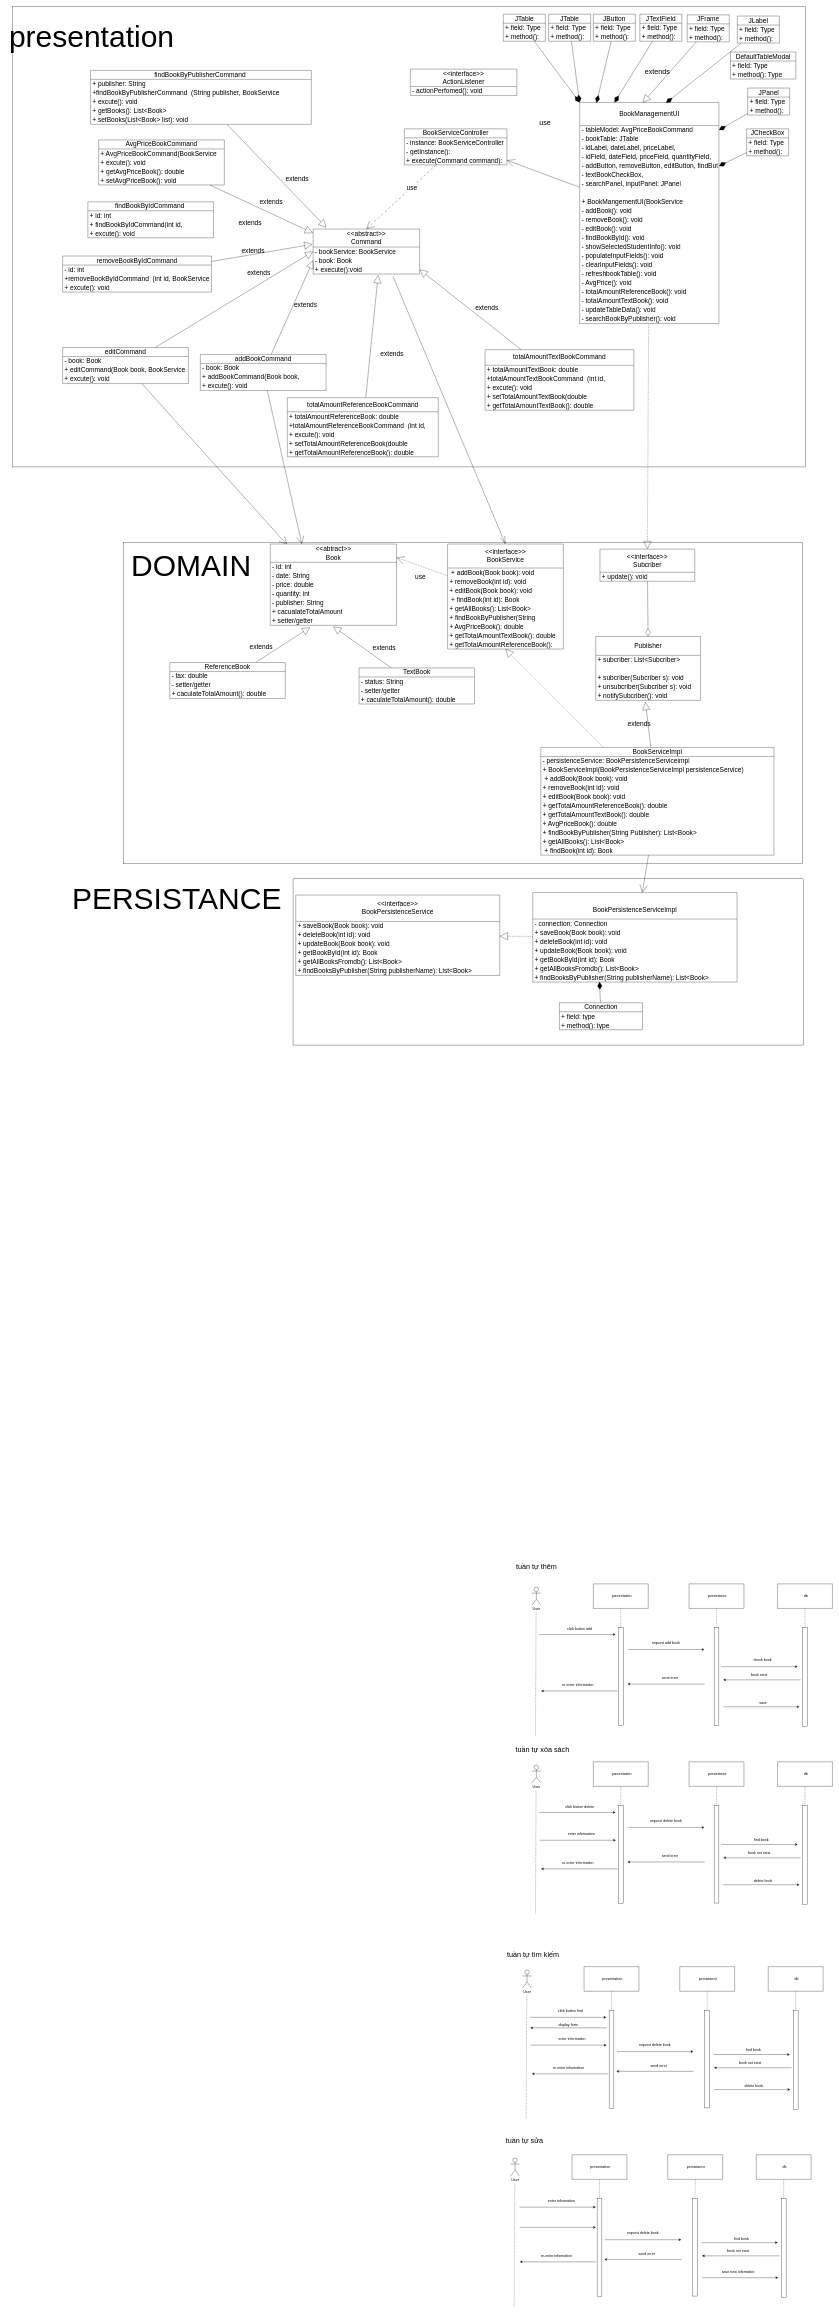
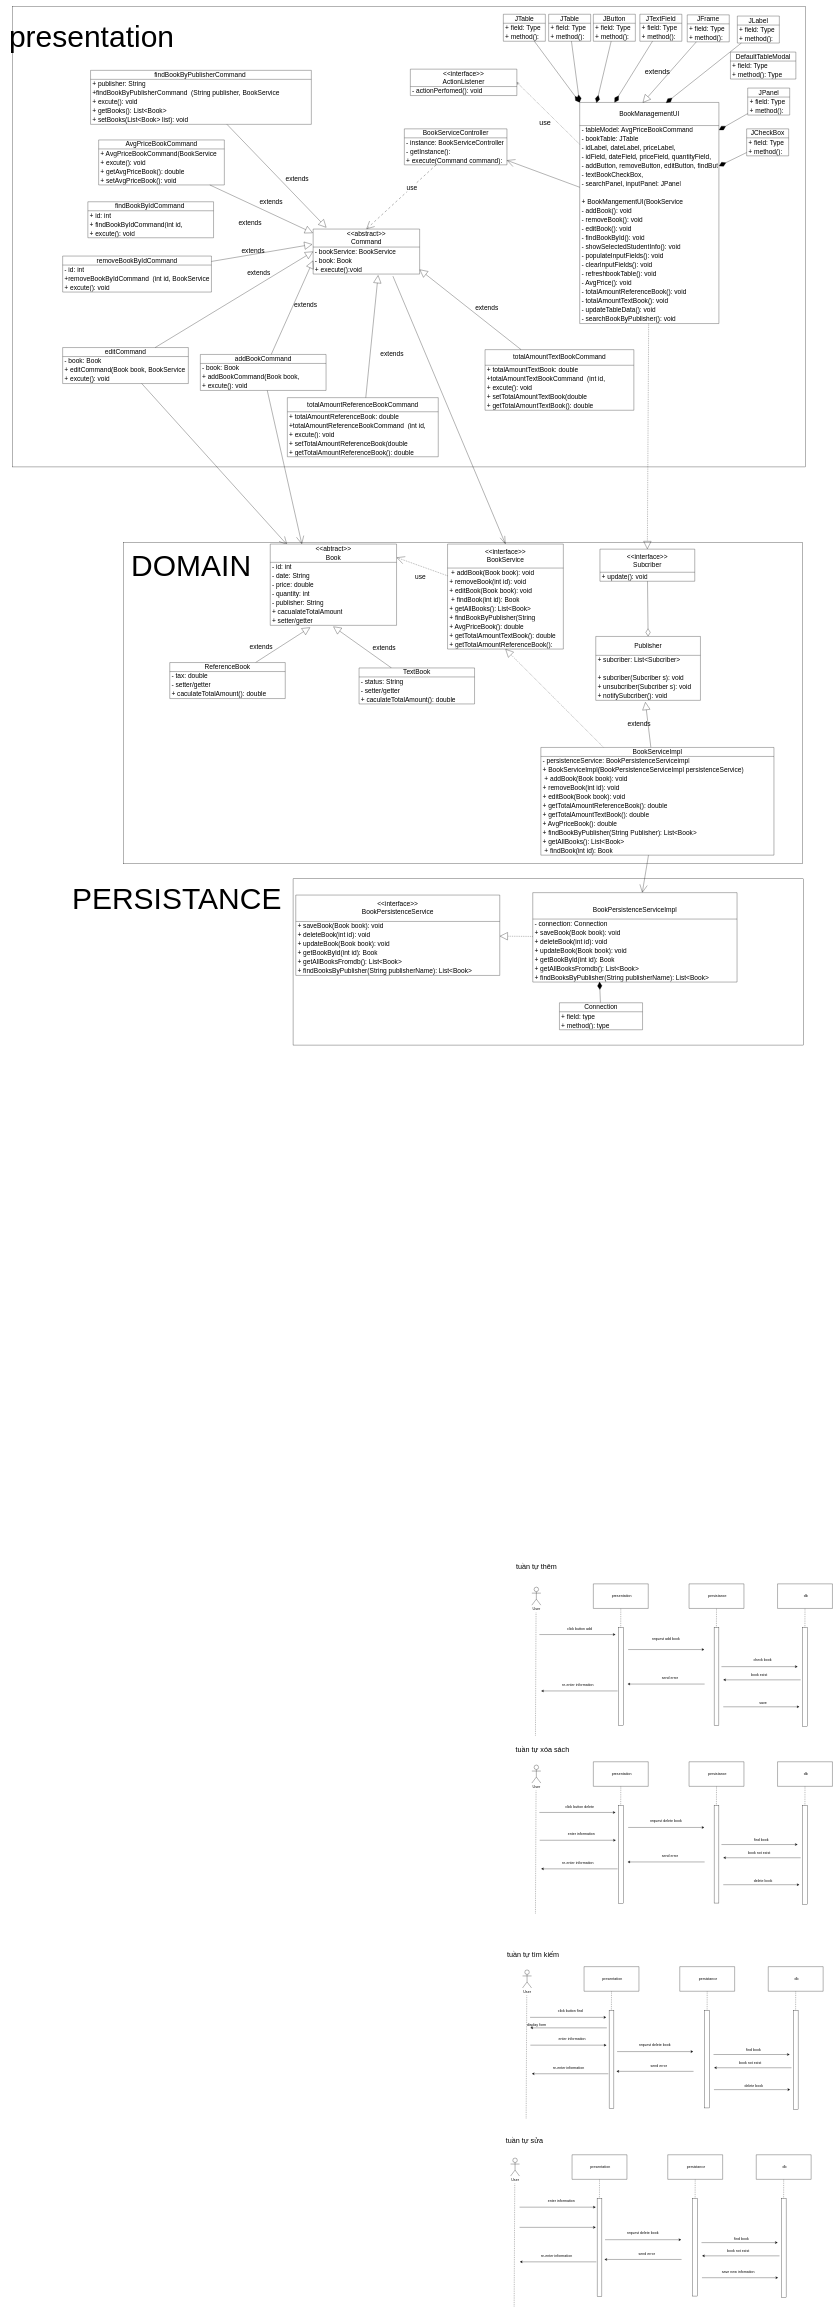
edge "BookManagementUI" -> "<<interface>> ActionListener": added
node "request add book": moved (666, 1643) -> (666, 1639)
node "display form": moved (568, 2025) -> (536, 2025)
